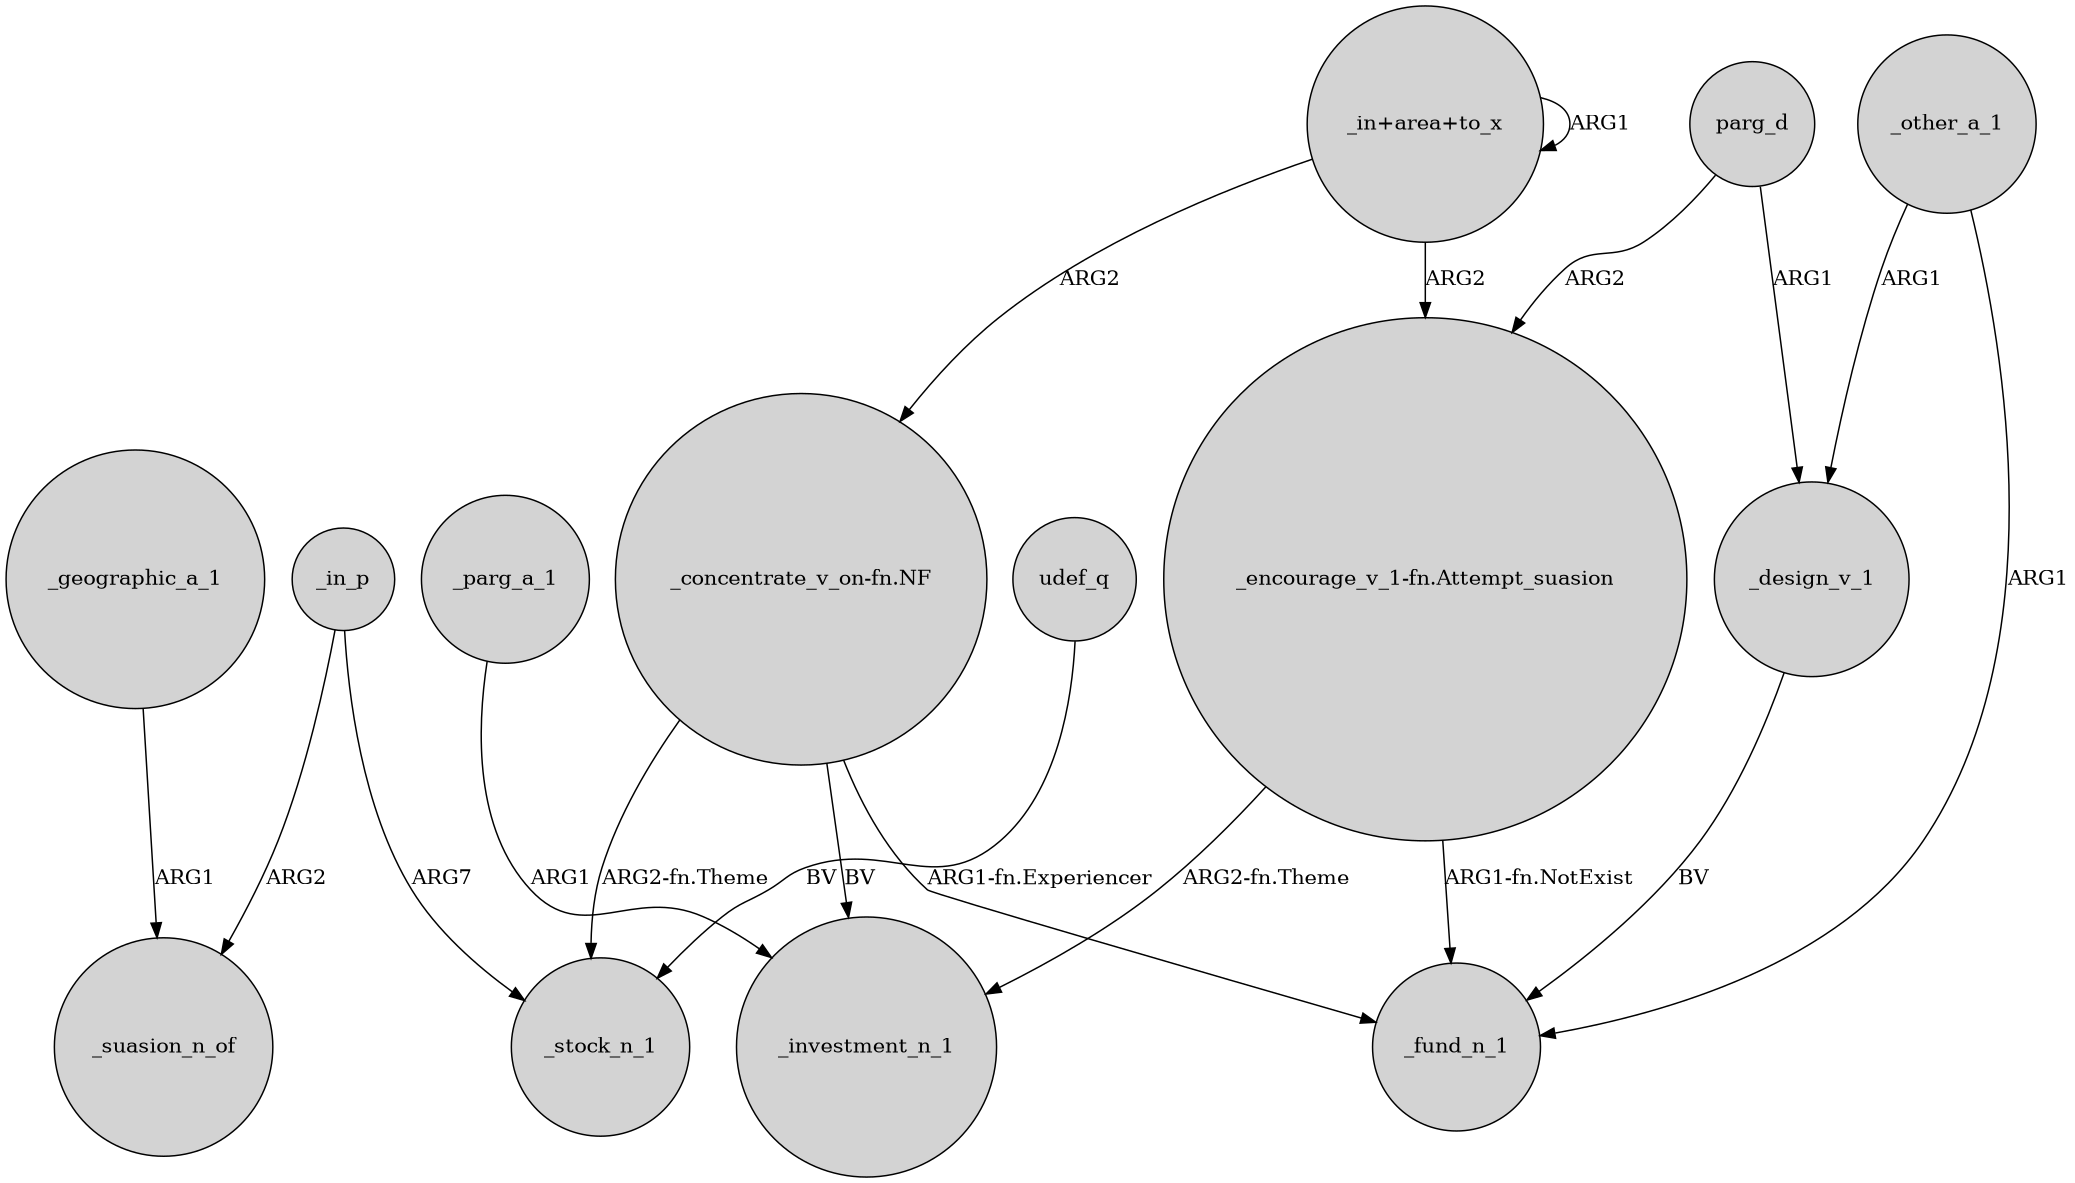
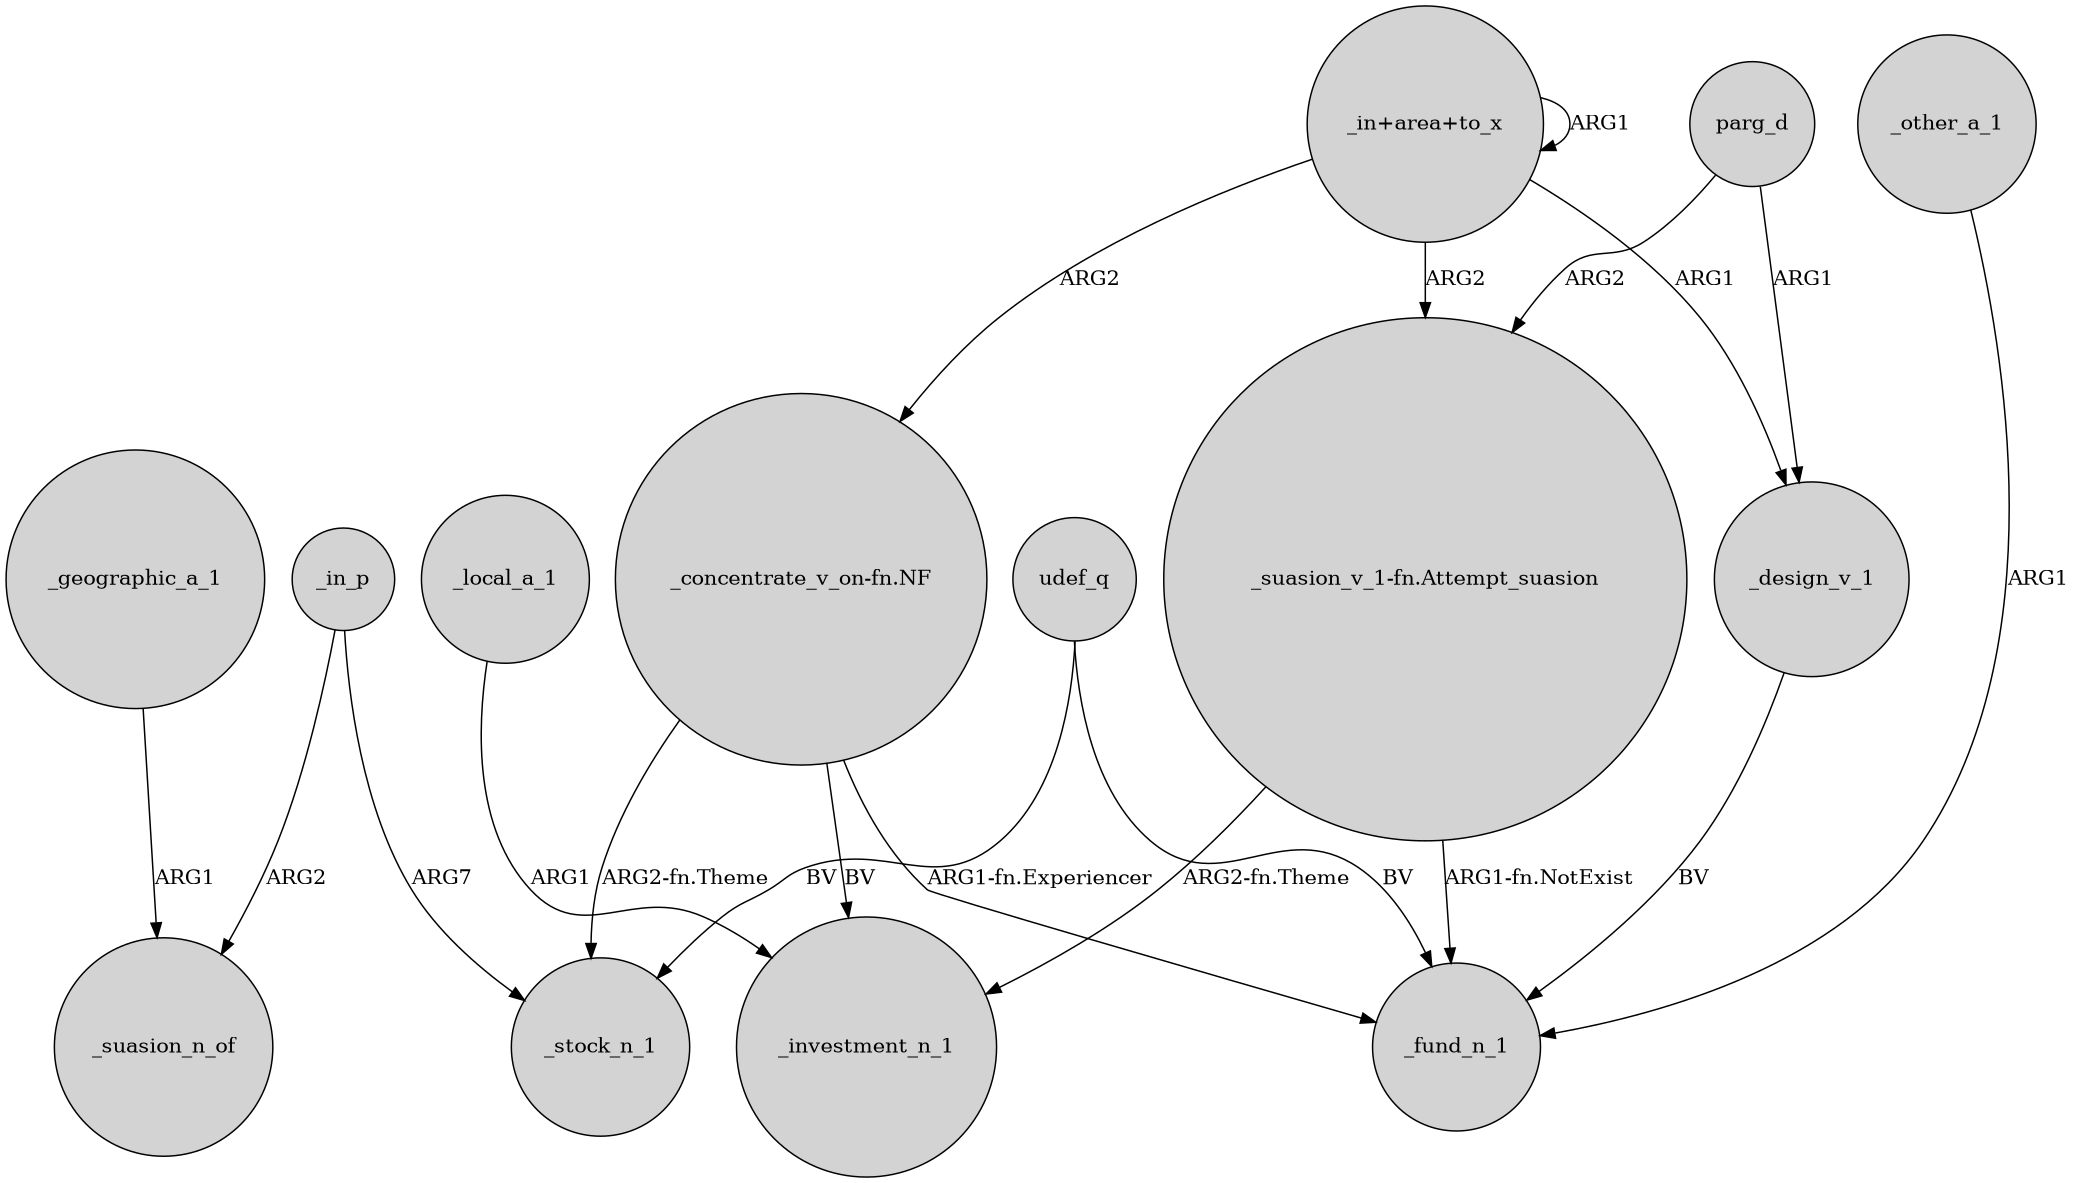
edge "_other_a_1" -> "_design_v_1": now "_in+area+to_x" -> "_design_v_1"
node "_parg_a_1": label "_parg_a_1" -> "_local_a_1"
node "_encourage_v_1-fn.Attempt_suasion": label "_encourage_v_1-fn.Attempt_suasion" -> "_suasion_v_1-fn.Attempt_suasion"
edge "udef_q" -> "_fund_n_1": added, label "BV"
